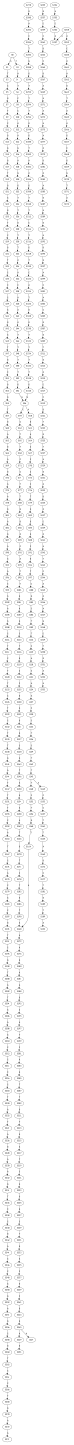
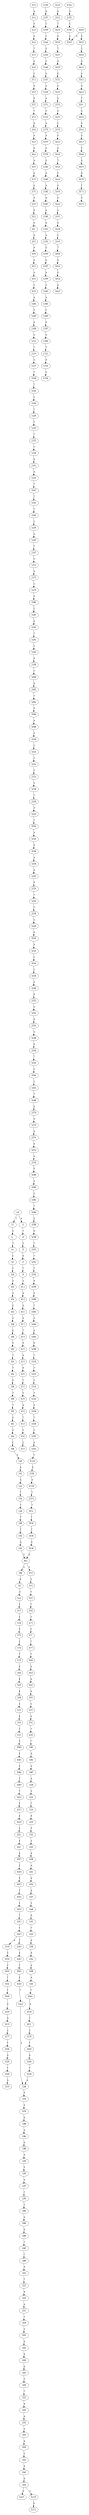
edge "S37" -> "S39": removed, label "C"
node "S317": removed
node "S276": added
